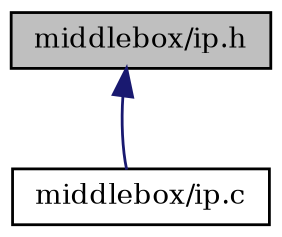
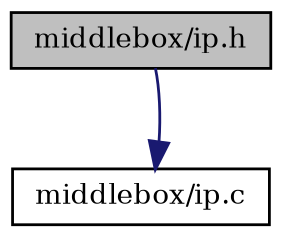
edge "middlebox/ip.c" -> "middlebox/ip.h": reversed
